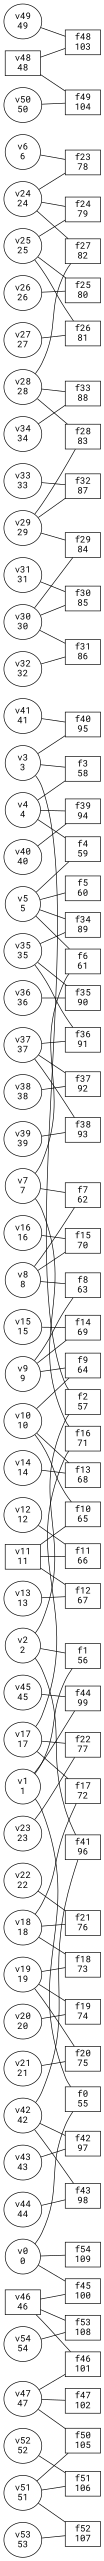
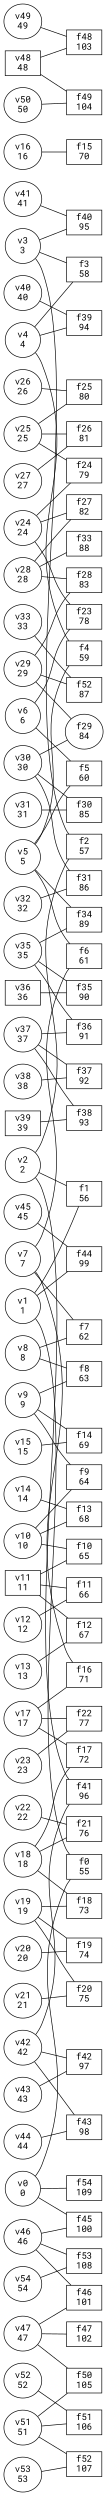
node "v34 34": removed
node "f32 87": label "f32 87" -> "f52 87"
node "f29 84": shape box -> ellipse
edge "v6 6" -- "f5 60": added
node "v36 36": shape ellipse -> box
node "v39 39": shape ellipse -> box
edge "f15 70" -- "v8 8": removed
node "v46 46": shape box -> ellipse
